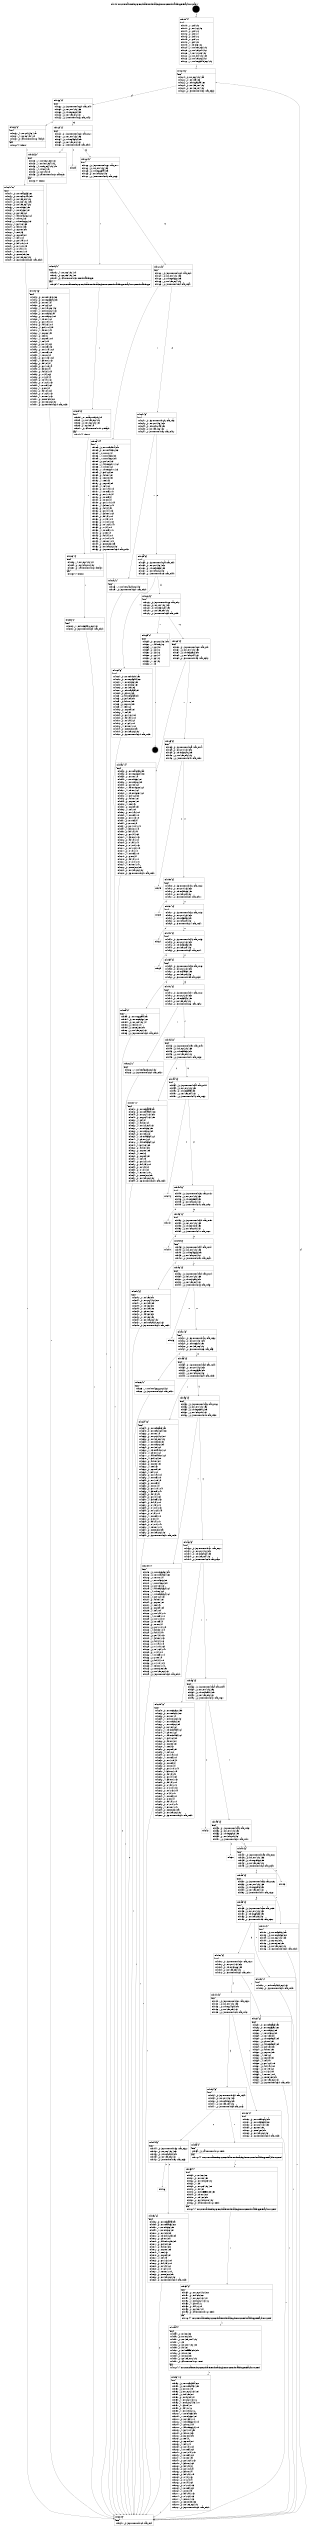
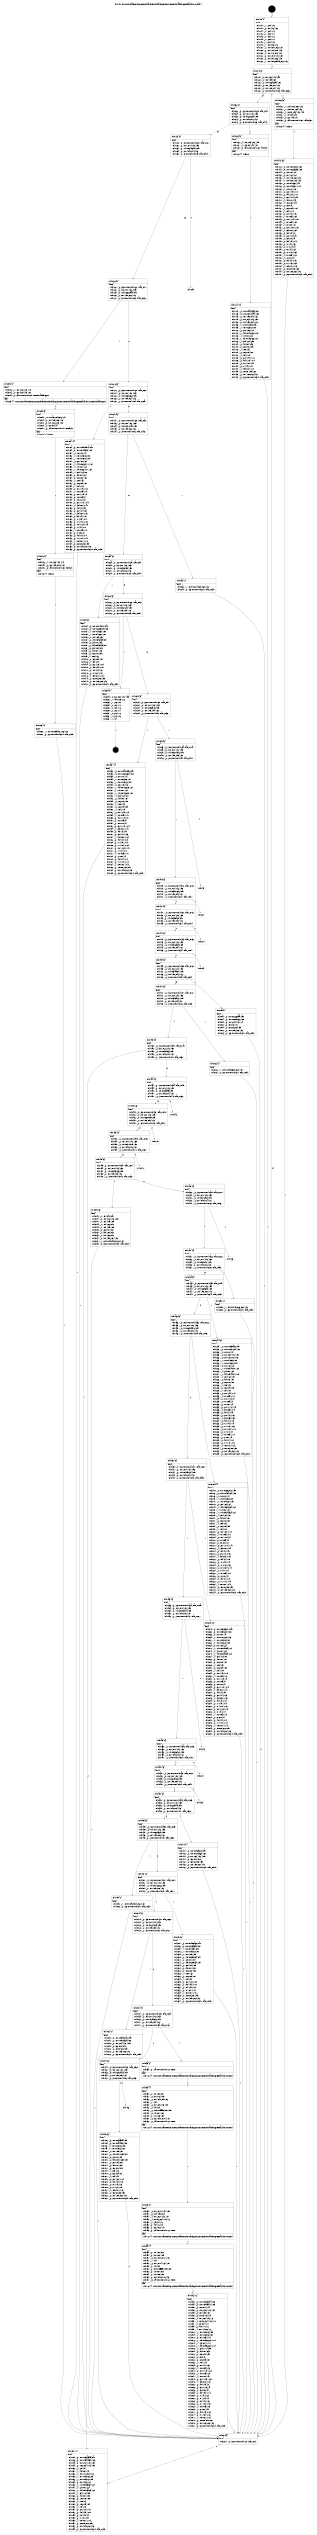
edge "0x40184c [22]" -> "0x401d25 [30]": now "0x40181f [23]" -> "0x401d25 [30]"
edge "0x401e40 [111]" -> "0x40251b [5]": reversed
